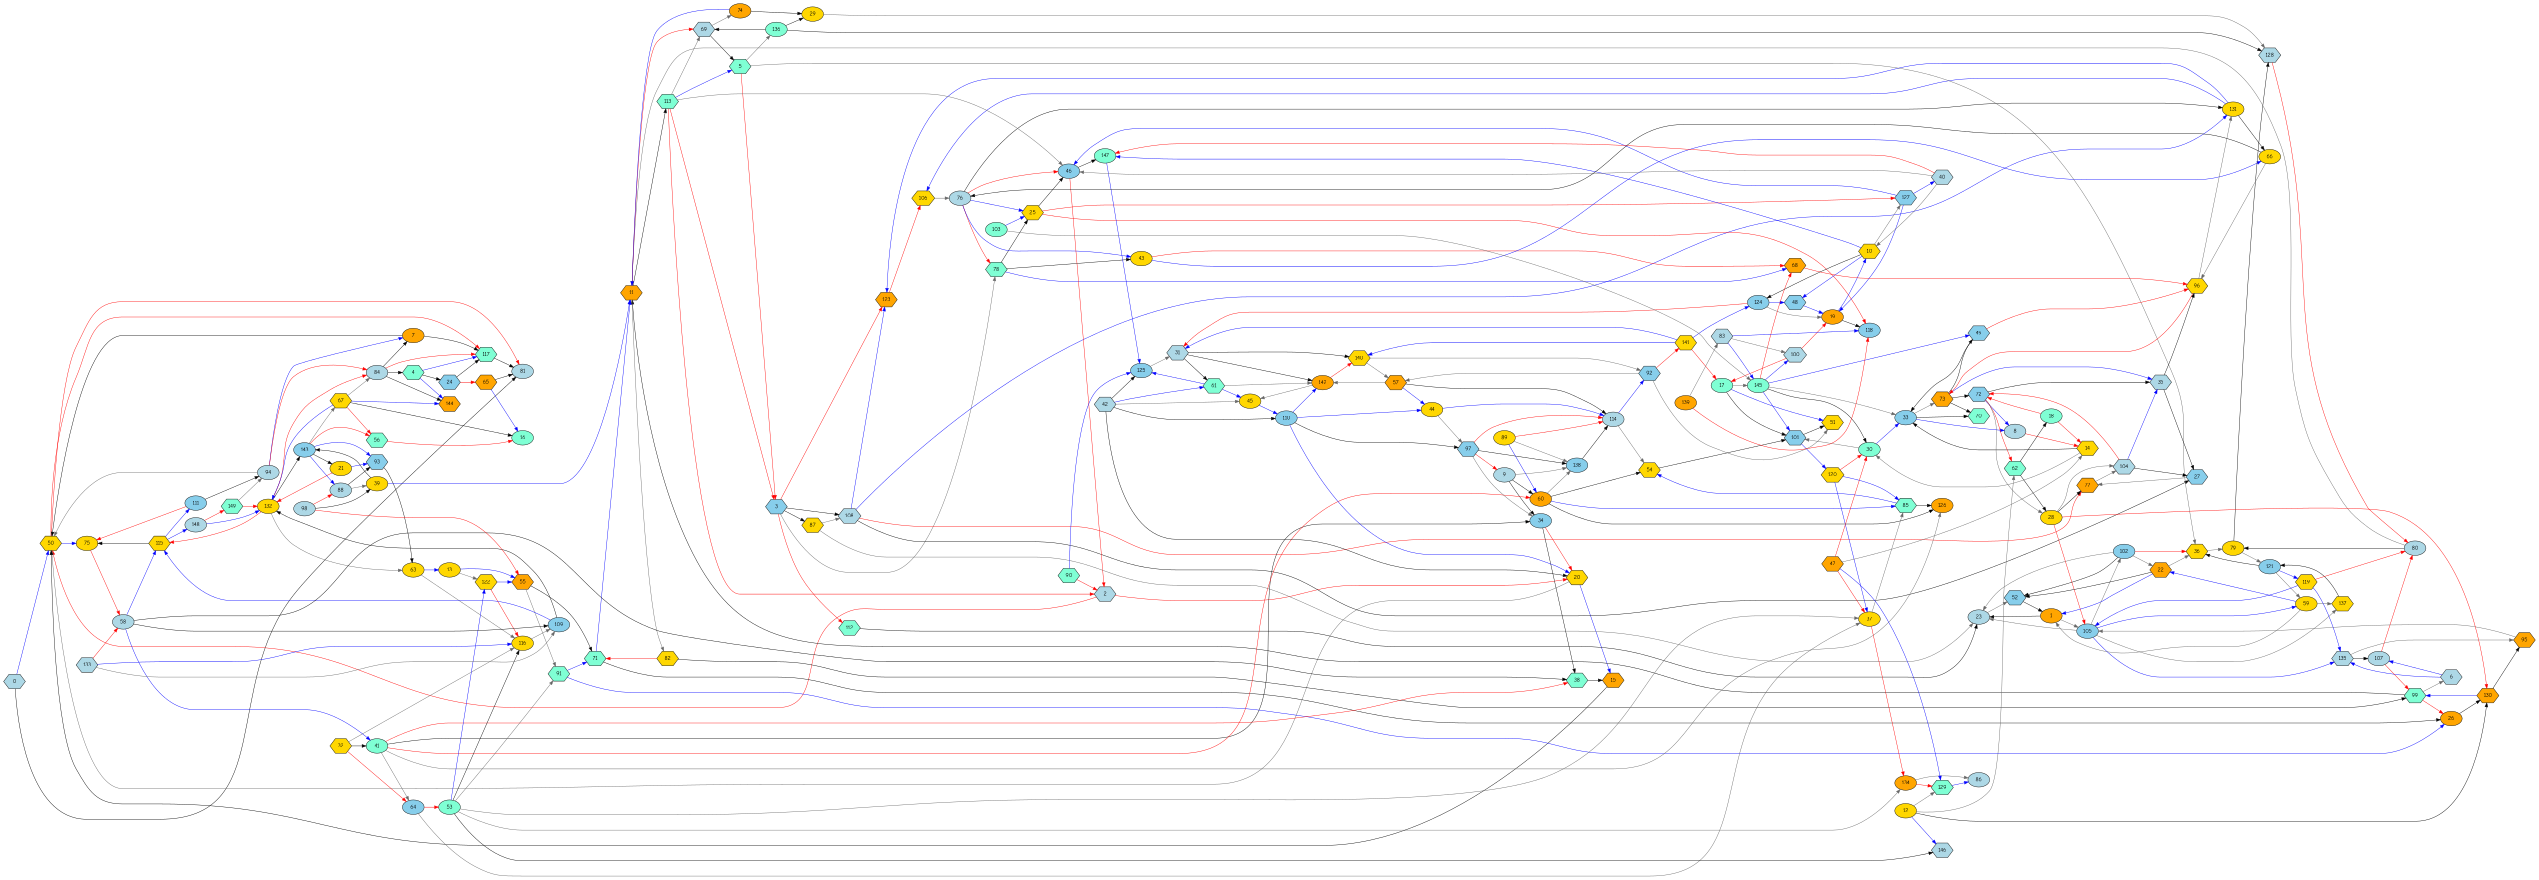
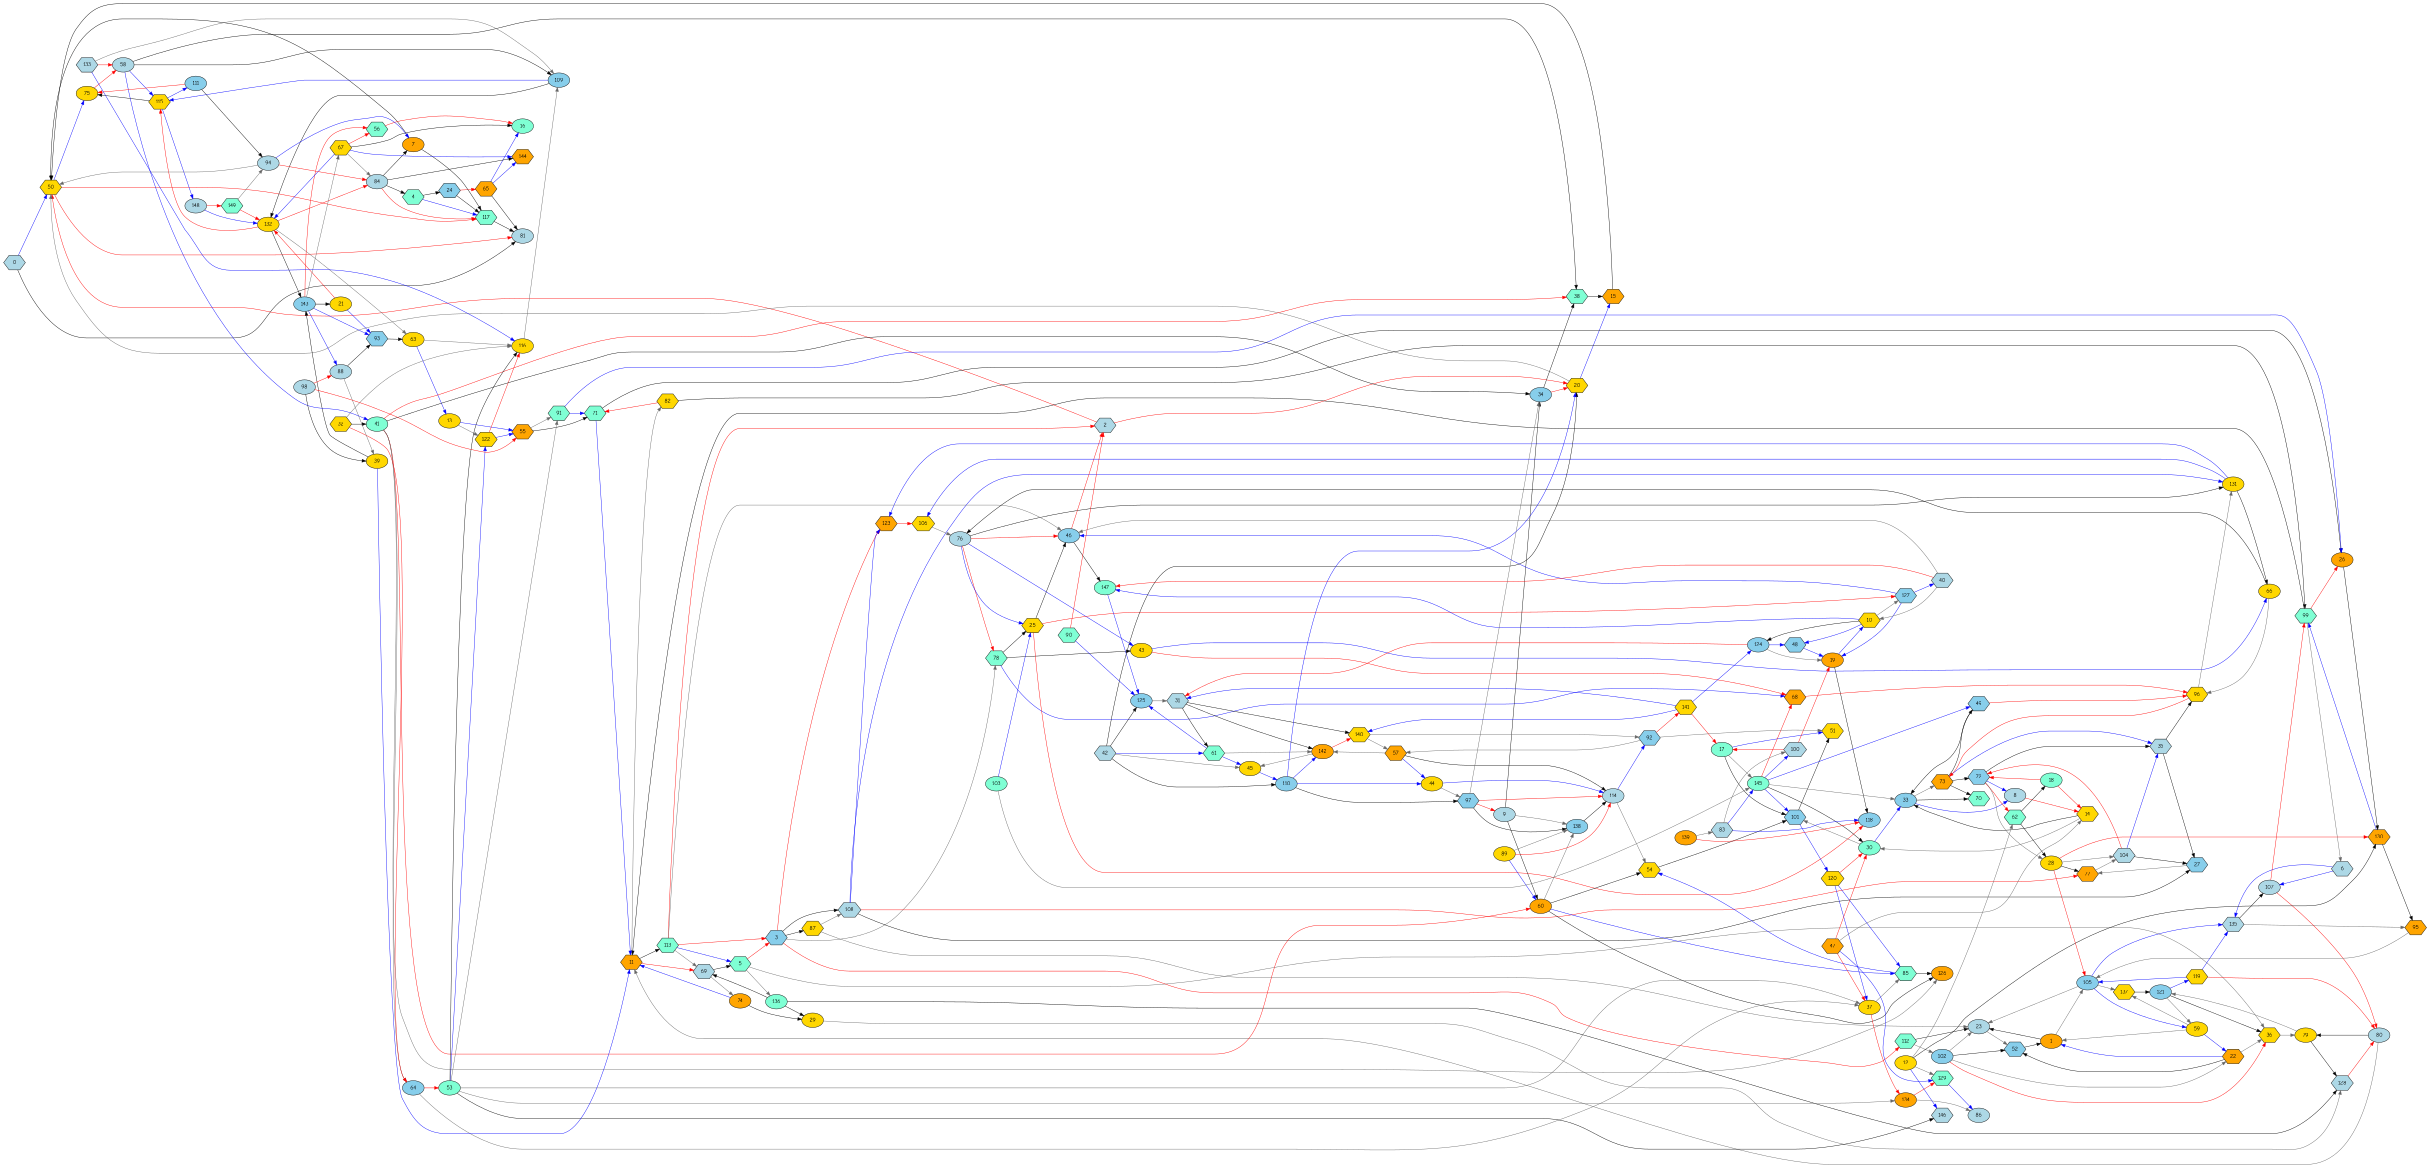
edge "4" -> "144": now "65" -> "144"
edge "105" -> "102": now "112" -> "102"
